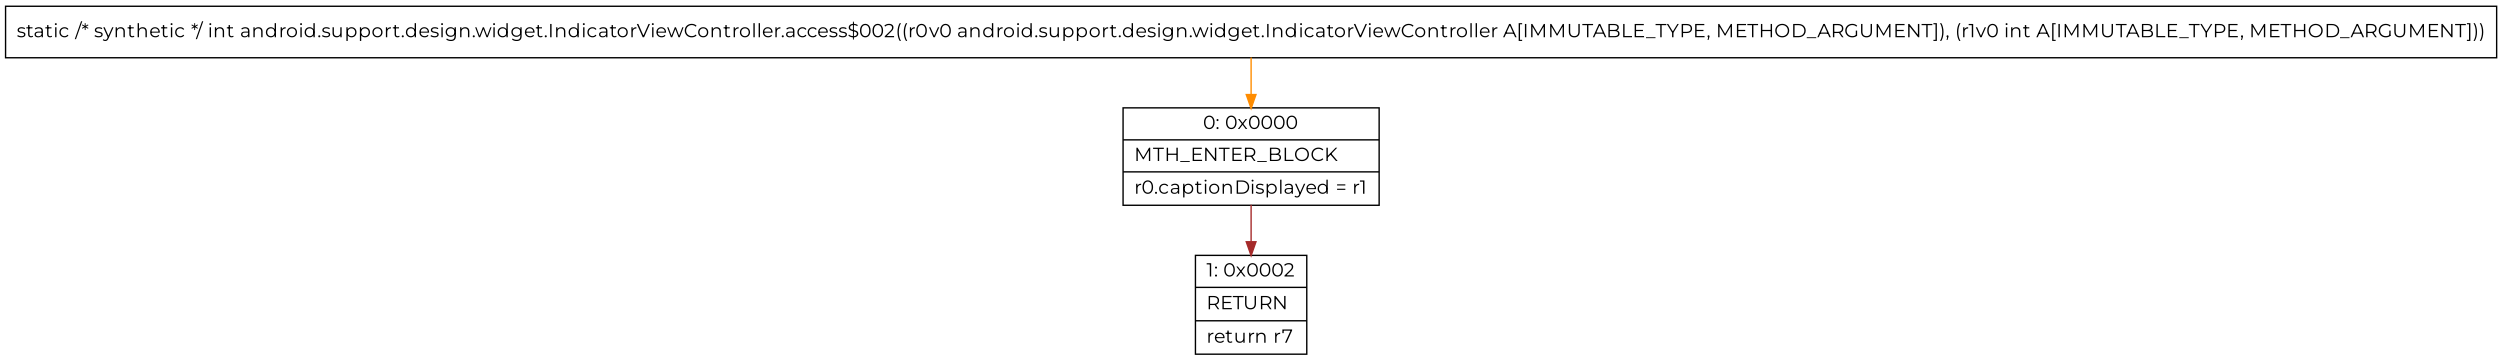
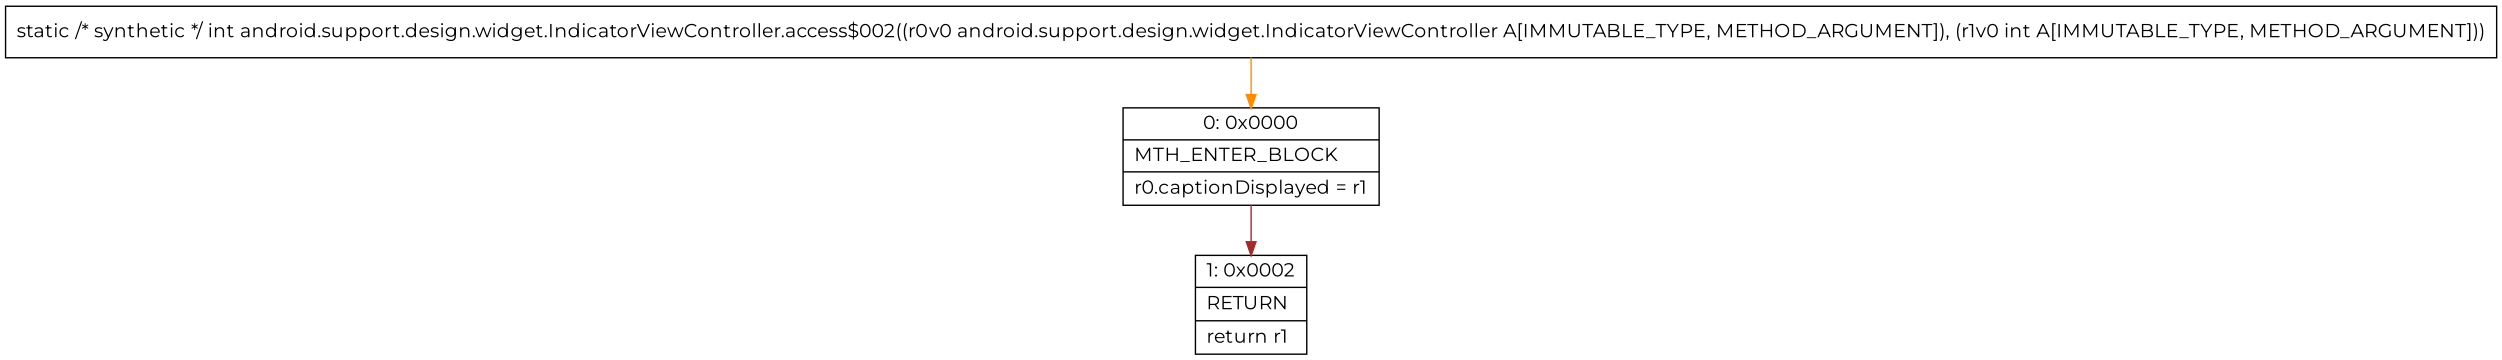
node "1: 0x0002": text "return r7" -> "return r1"
